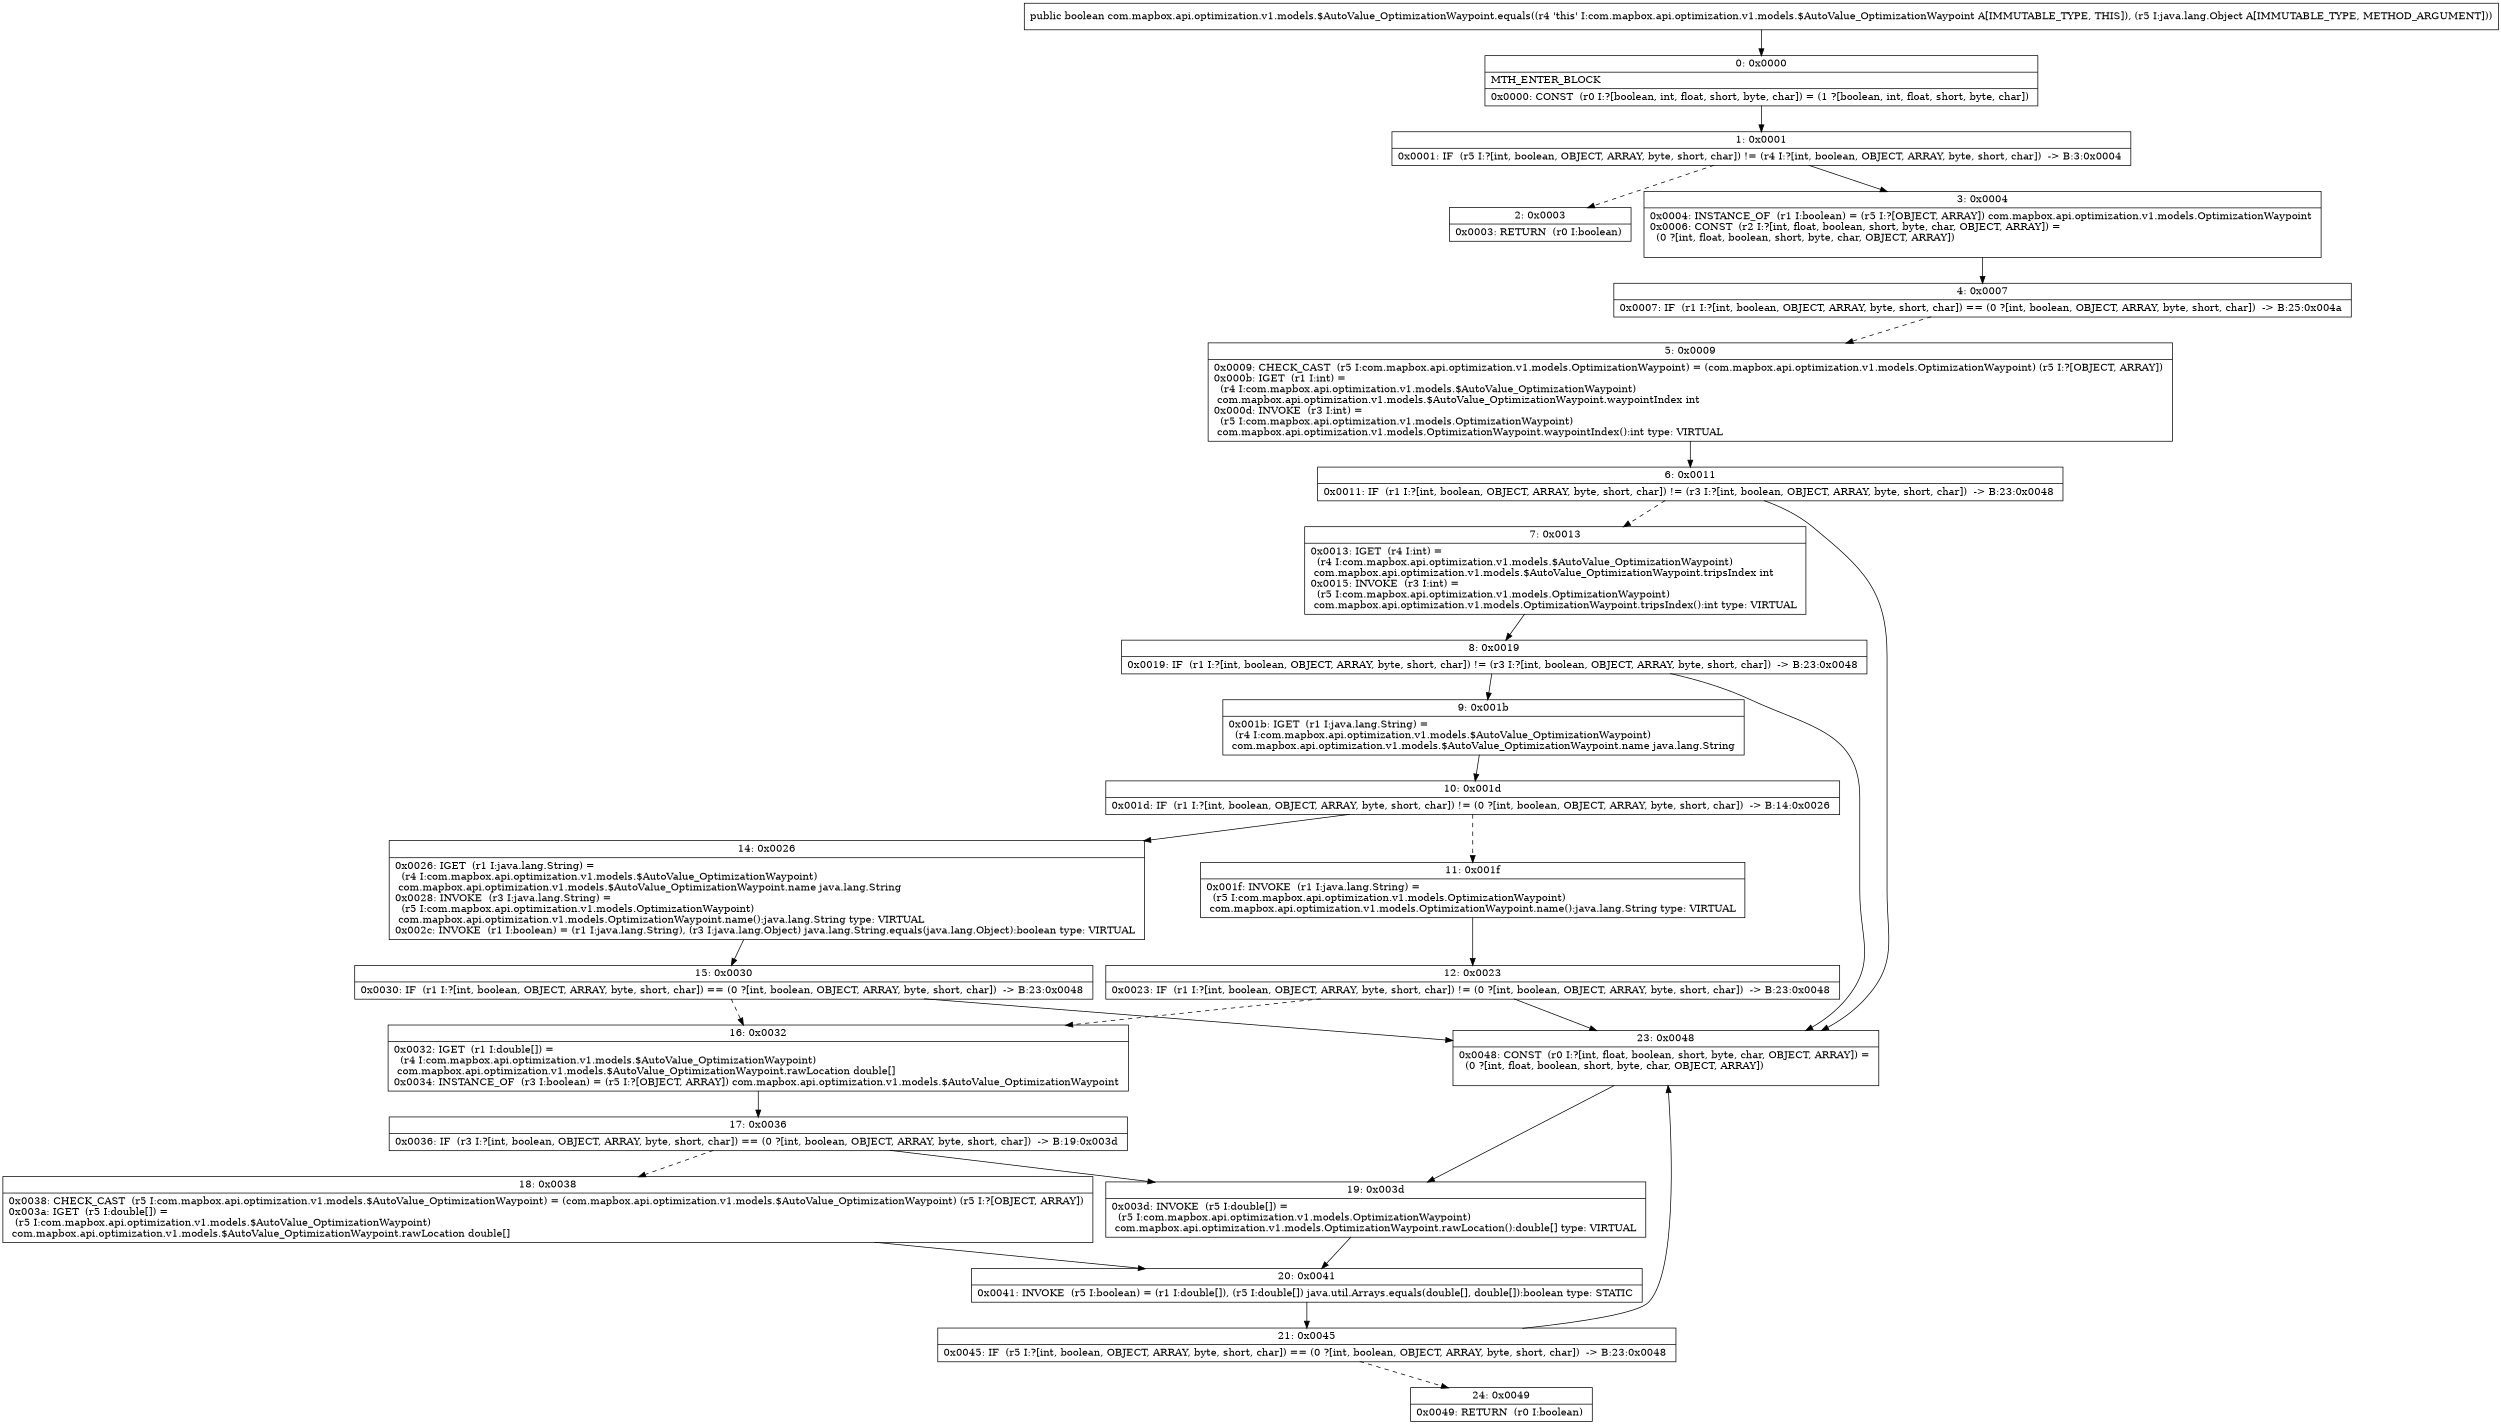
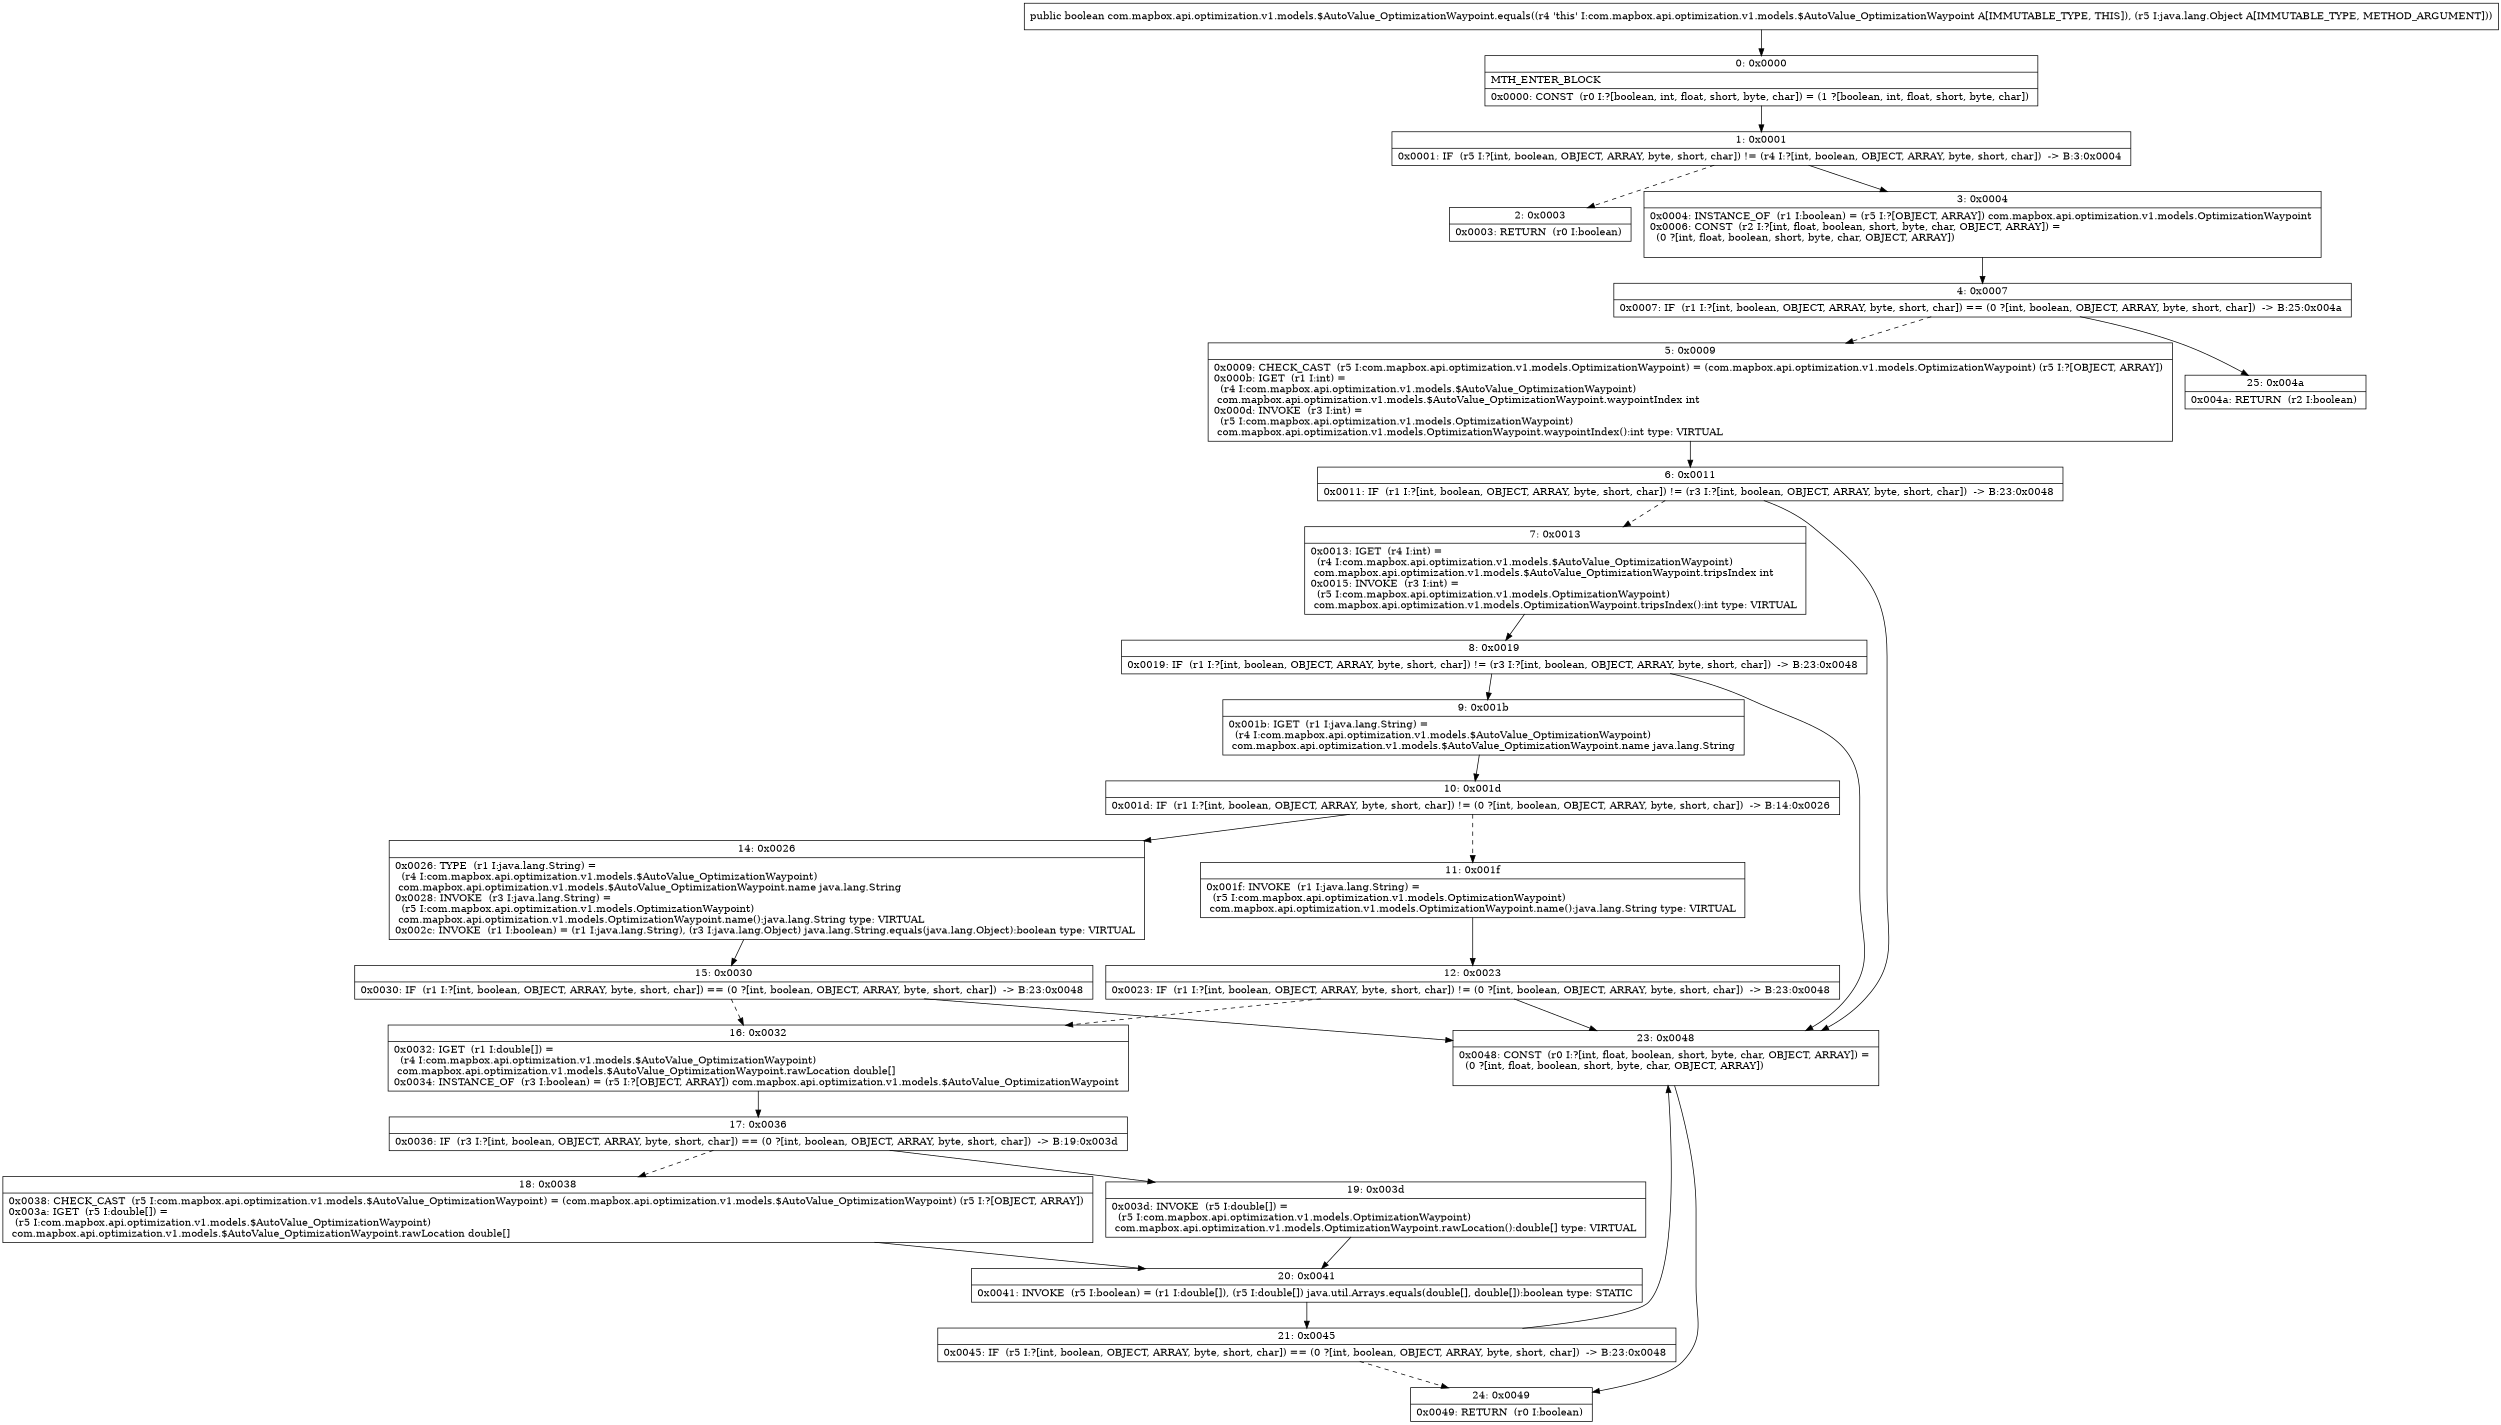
node "25: 0x004a": added
node "14: 0x0026": text "0x0026: IGET  (r1 I:java.lang.String) =" -> "0x0026: TYPE  (r1 I:java.lang.String) ="
edge "23: 0x0048" -> "19: 0x003d": now "23: 0x0048" -> "24: 0x0049"
